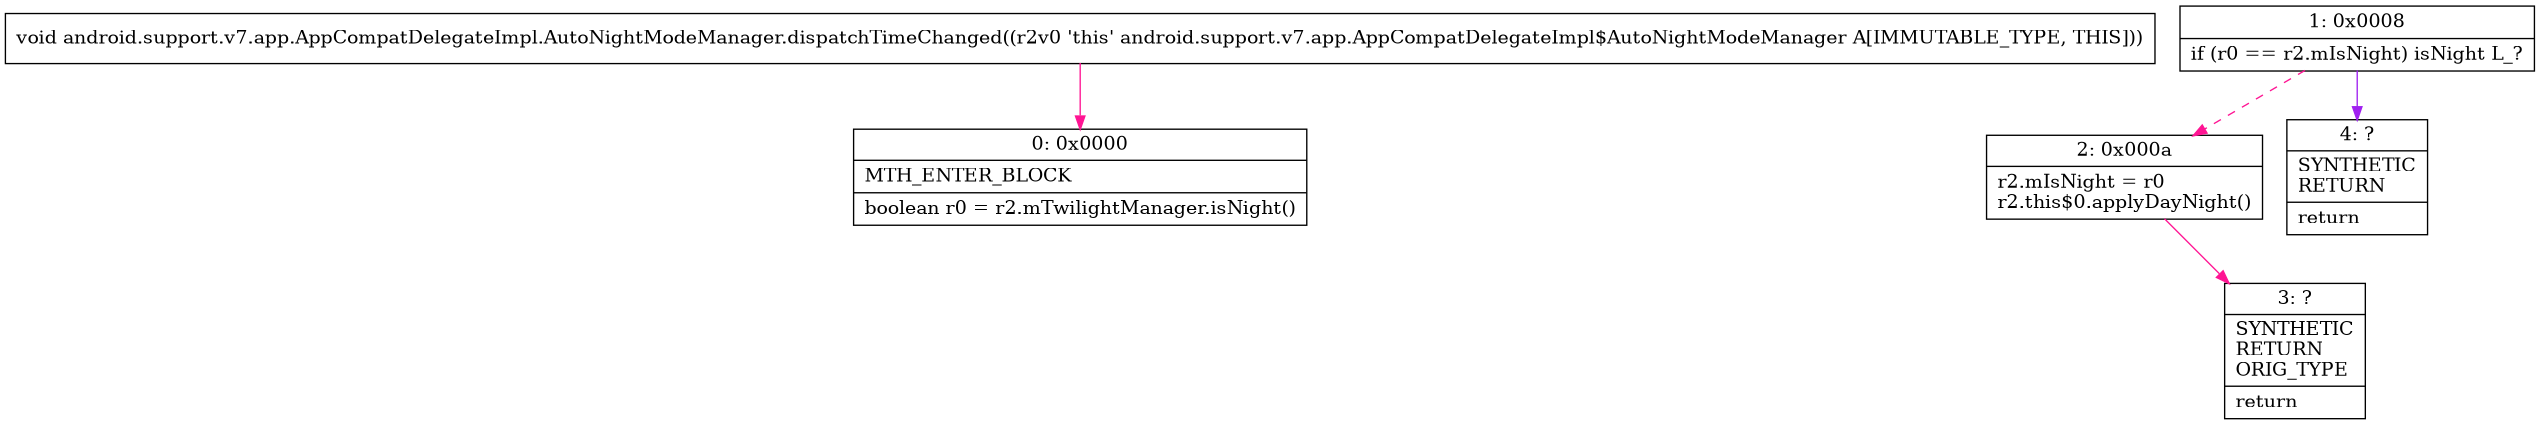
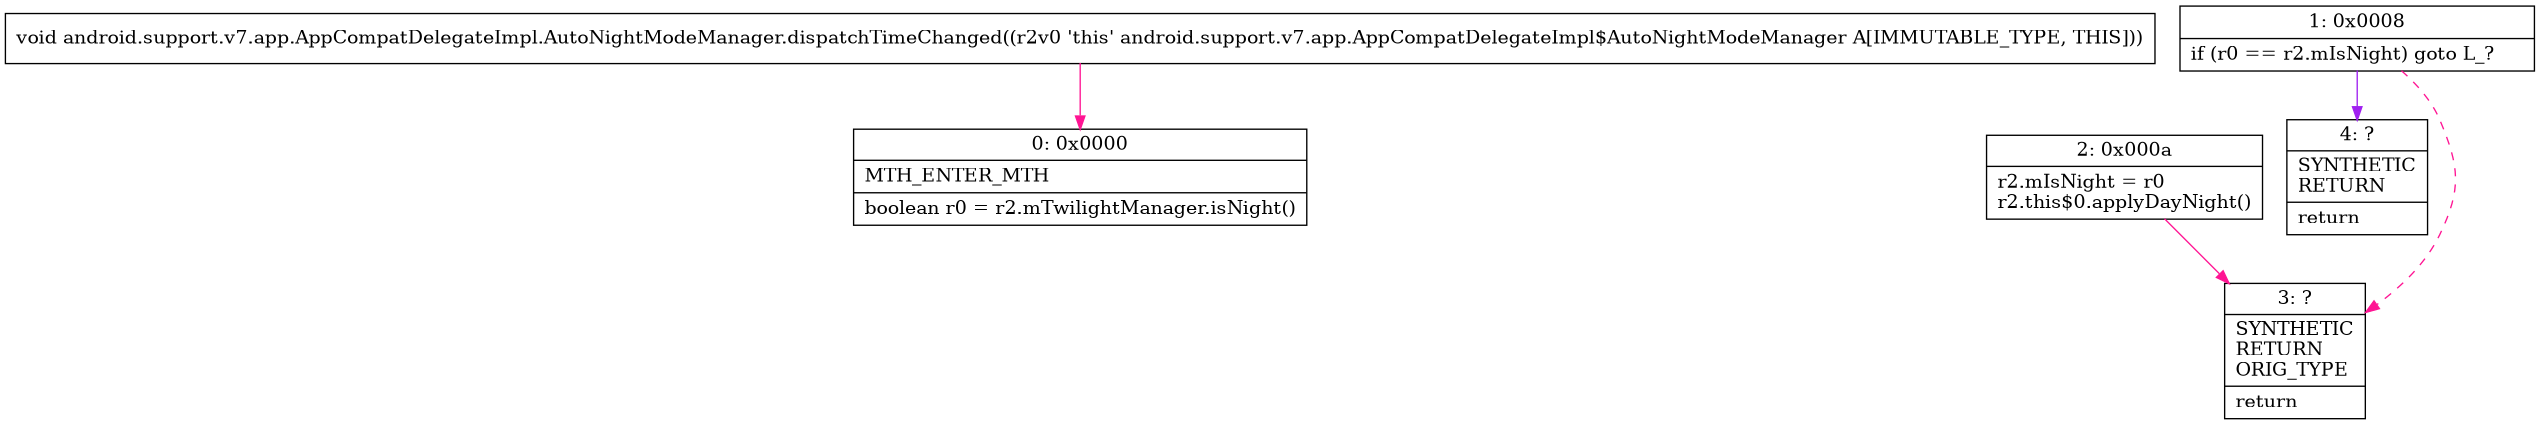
node "1: 0x0008": text "if (r0 == r2.mIsNight) isNight L_?" -> "if (r0 == r2.mIsNight) goto L_?"
edge "1: 0x0008" -> "2: 0x000a": now "1: 0x0008" -> "3: ?"
node "0: 0x0000": text "MTH_ENTER_BLOCK" -> "MTH_ENTER_MTH"
